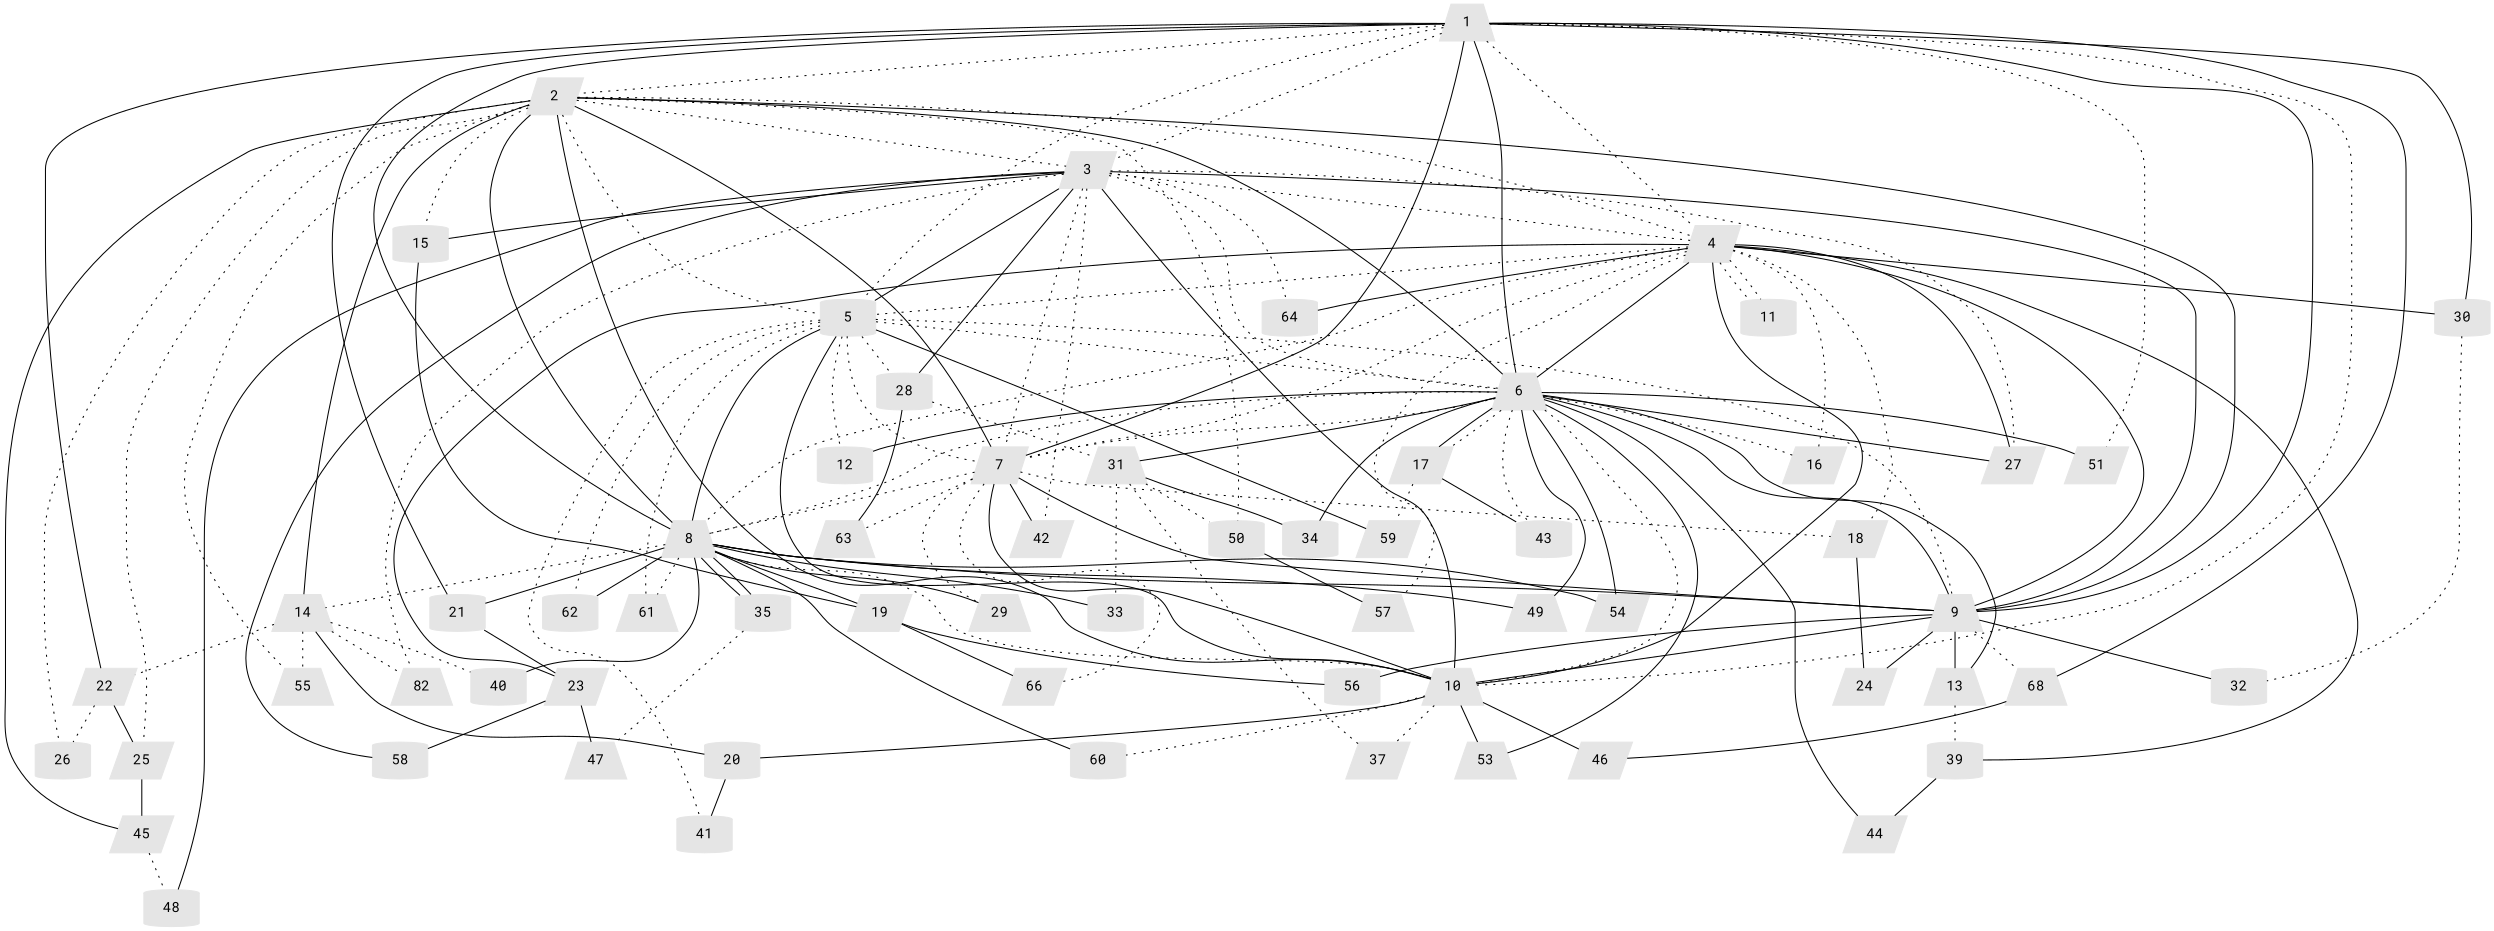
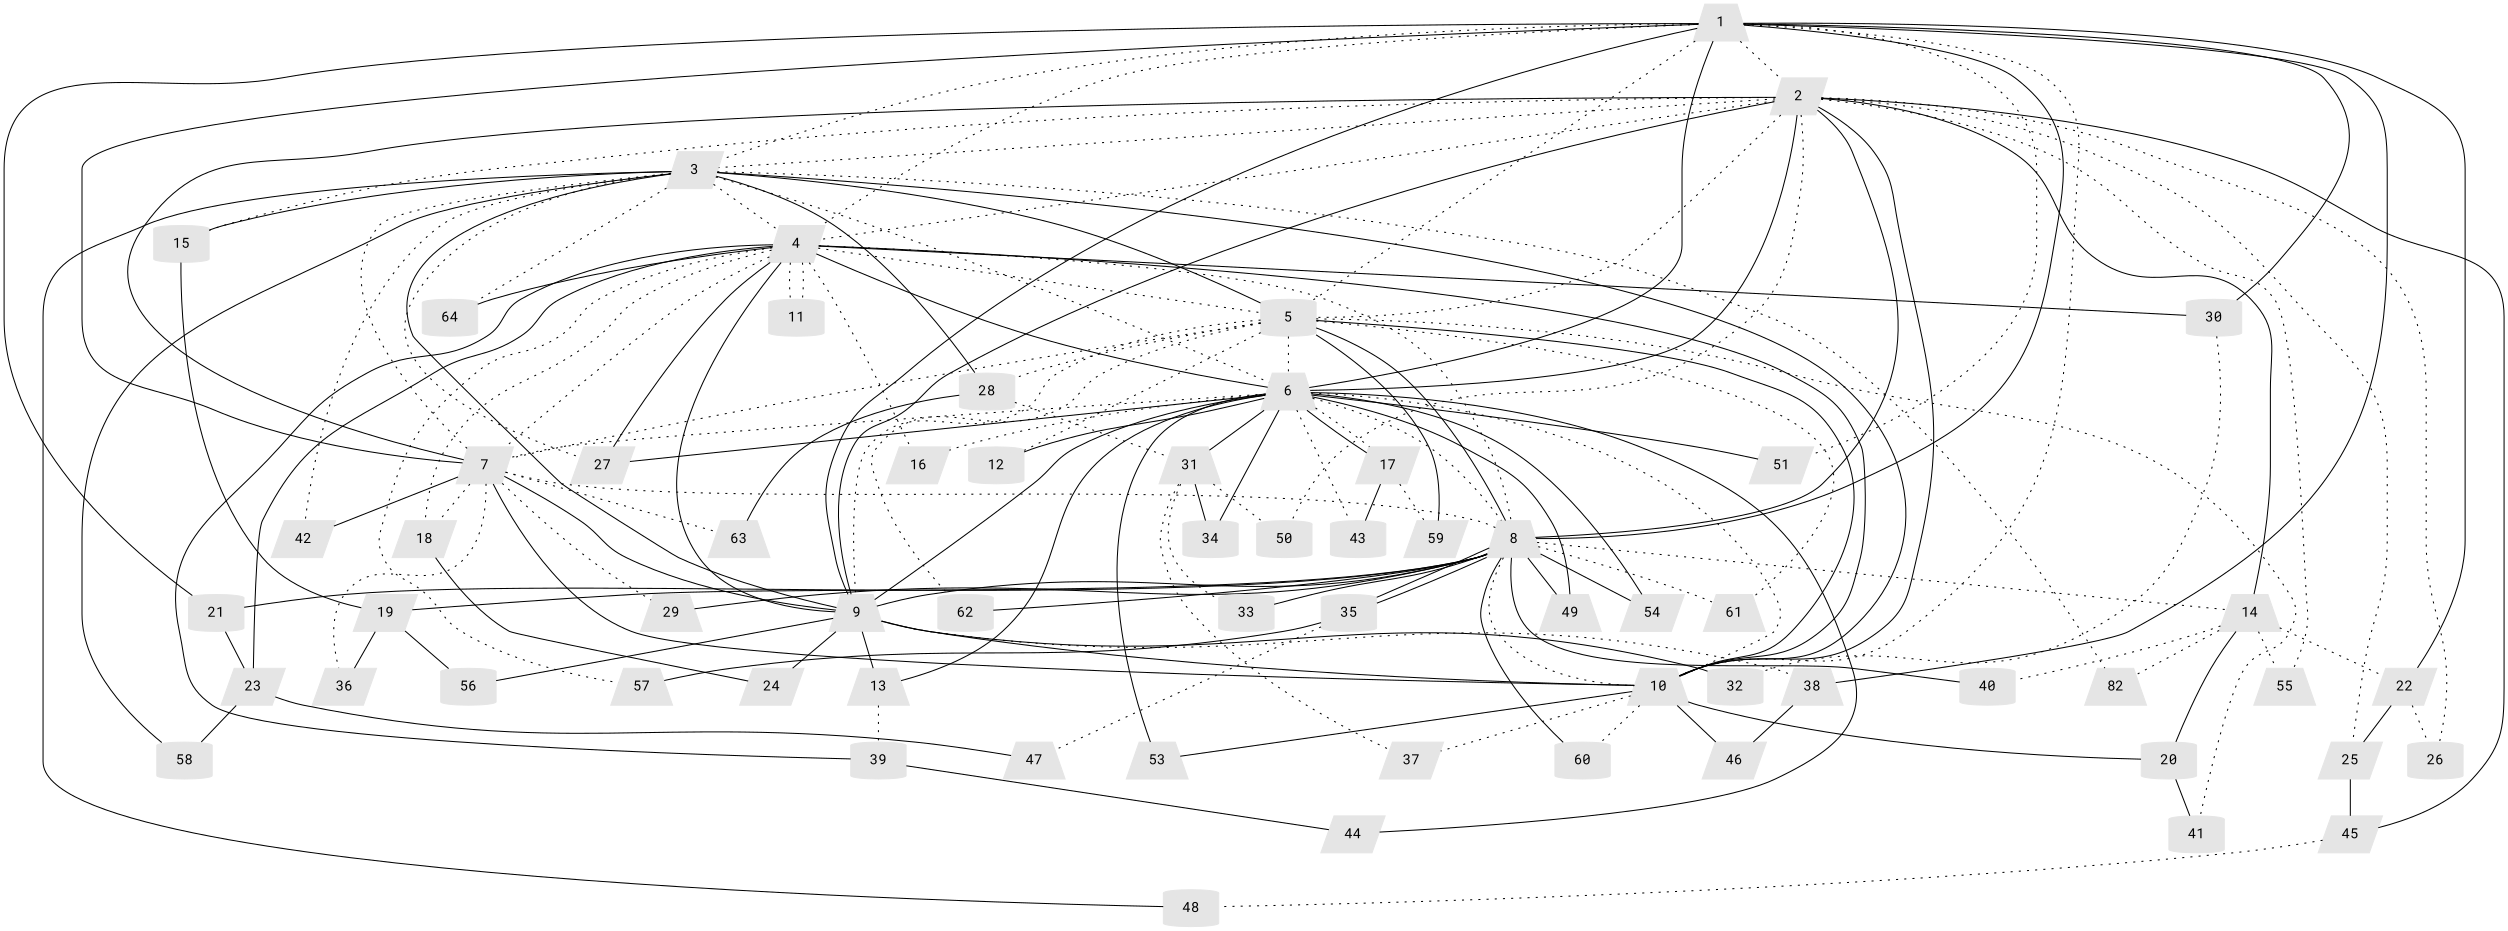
edge "50" -- "57": now "35" -- "57"
node "66": label "66" -> "36"
node "68": label "68" -> "38"
